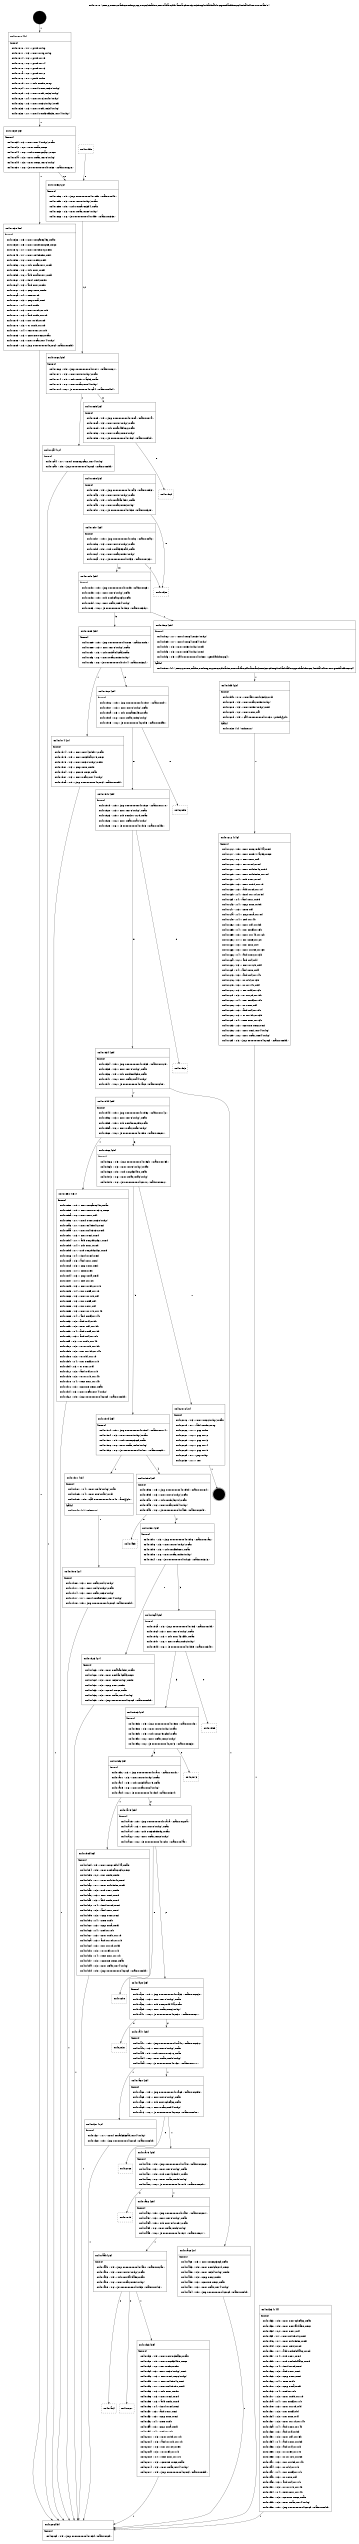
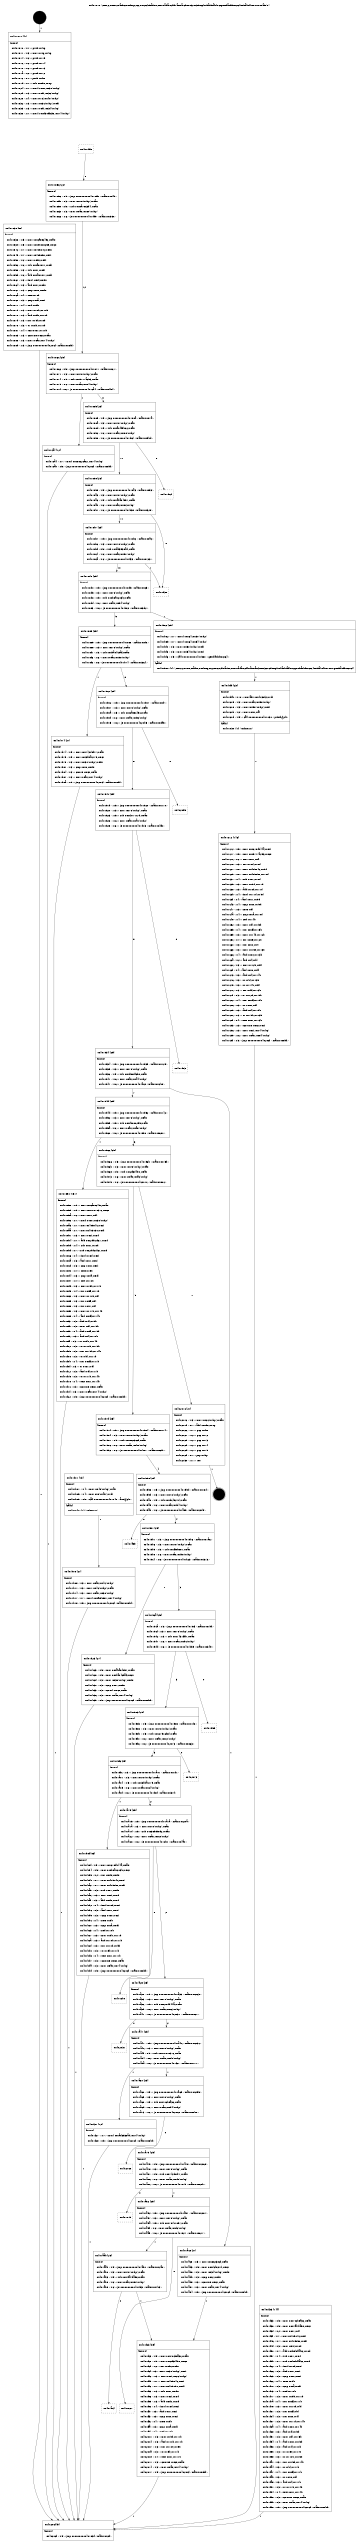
node "0x40183f [23]": removed
edge "0x401885 [25]" -> "0x40189e [25]": added, label "11"
edge "0x40189e [25]" -> "0x4018b7 [25]": added, label "11"
edge "0x40197f [25]" -> "0x401b01 [13]": removed, label "1"
edge "0x401a60 [25]" -> "0x401a79 [25]": removed, label "1"
edge "0x401aab [25]" -> "0x401e27": now "0x401a92 [25]" -> "0x401e27"
edge "0x401ace [27]" -> "0x4020cf [5]": now "0x401ace [27]" -> "0x401fc3 [89]"
